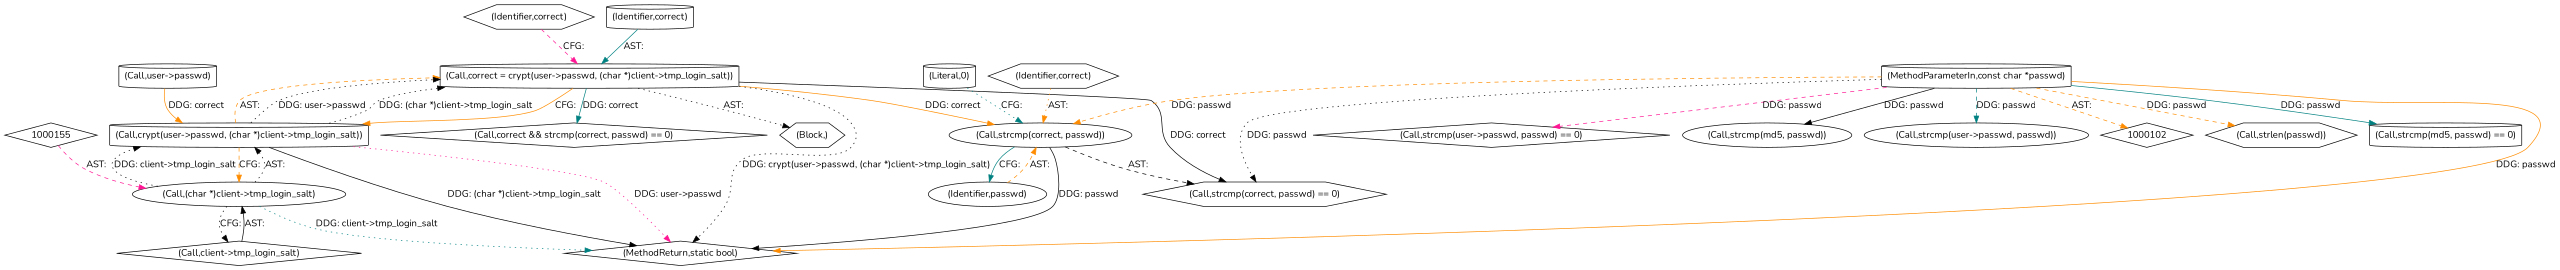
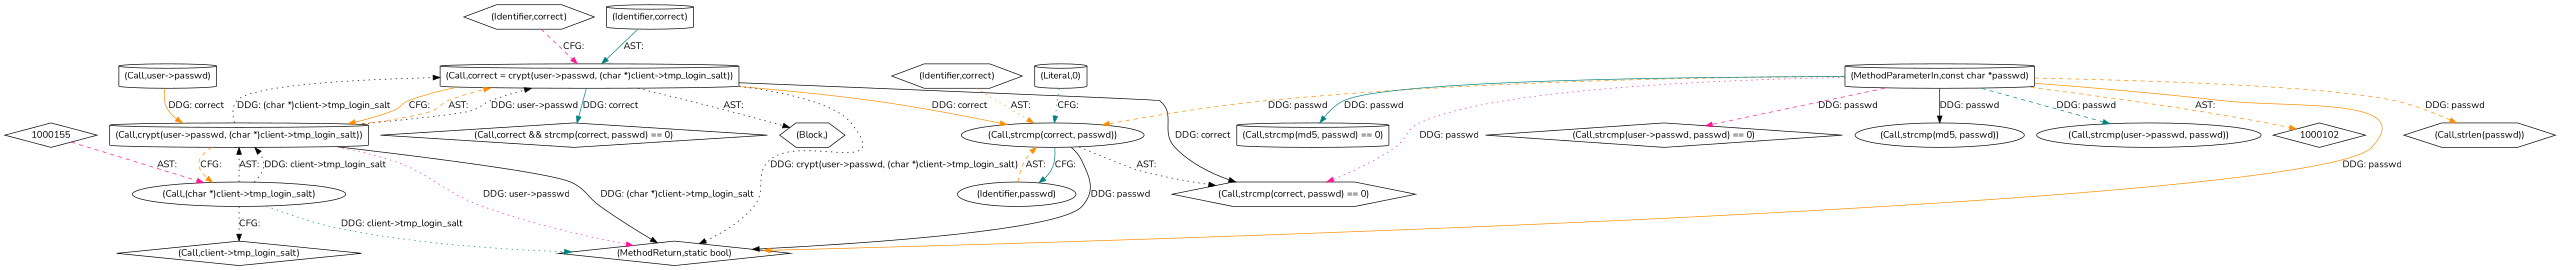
edge "(MethodParameterIn,const char *passwd)" -> "(Call,strcmp(correct, passwd) == 0)": color black -> deeppink
edge "(Call,strcmp(correct, passwd))" -> "(Call,strcmp(correct, passwd) == 0)": style dashed -> dotted
edge "(Call,client->tmp_login_salt)" -> "(Call,(char *)client->tmp_login_salt)": removed, label "AST:"
